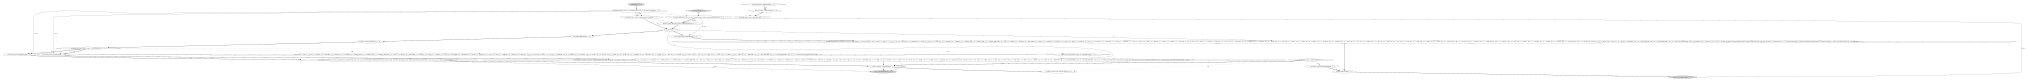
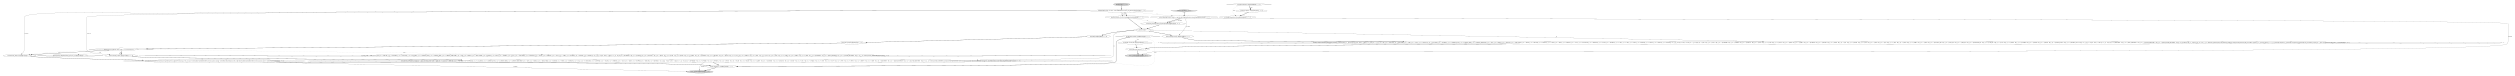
node "_errHandler.reportError(this,re)@@@51@@@['0', '0', '1']": removed
